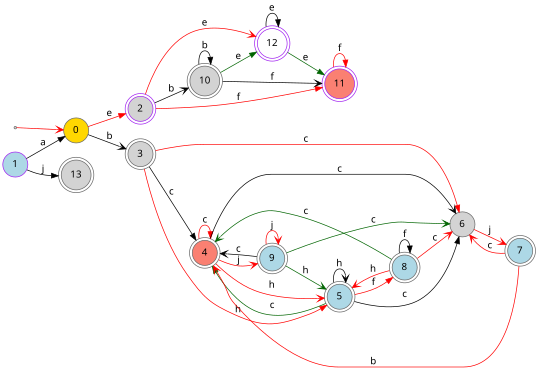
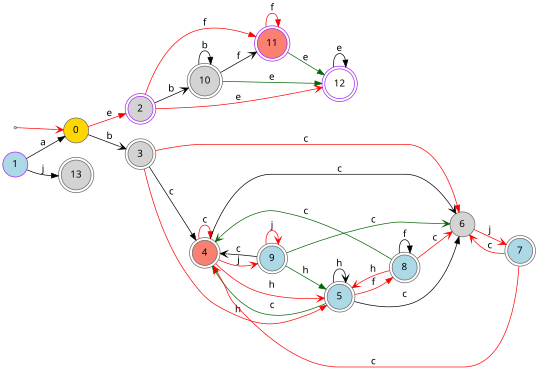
edge "12" -> "11": reversed
edge "9" -> "5": arrowhead vee -> normal
edge "7" -> "4": label "b" -> "c"
